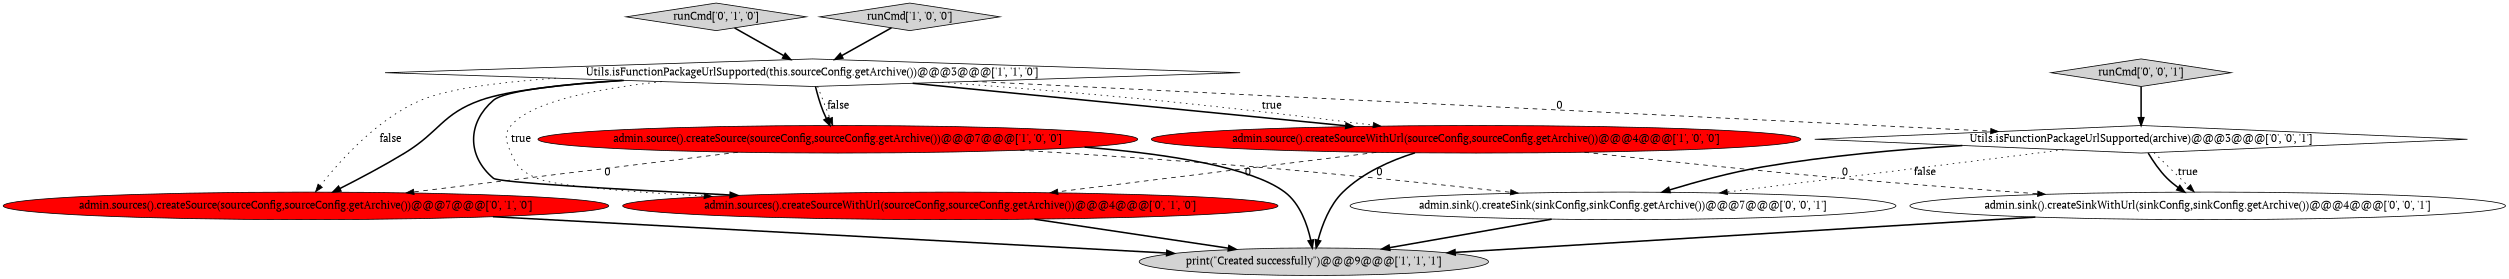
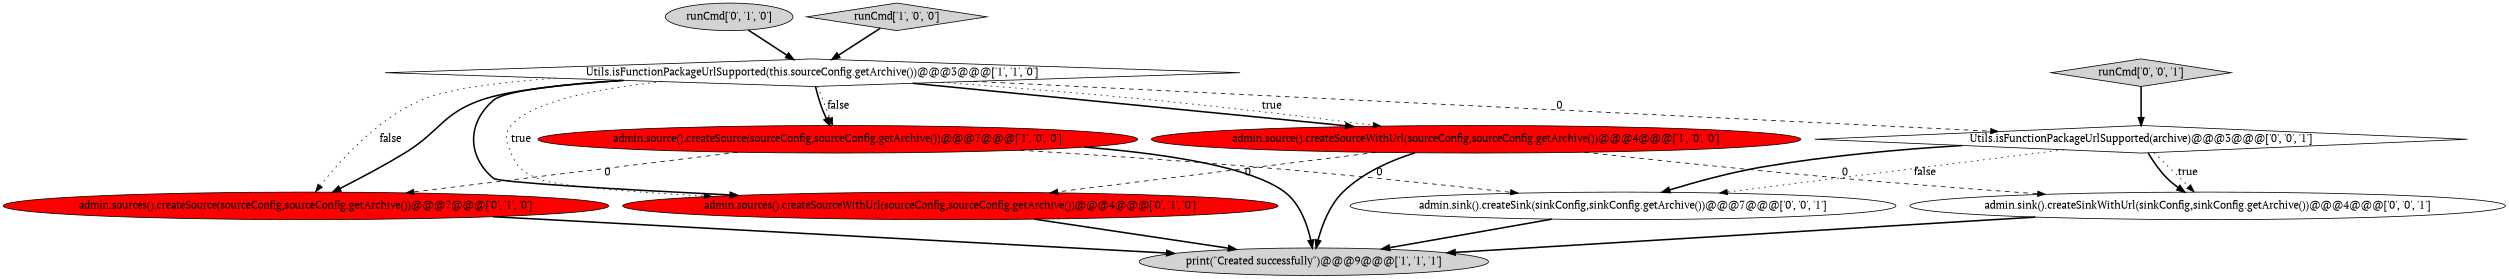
node "runCmd['0', '1', '0']": shape diamond -> ellipse
